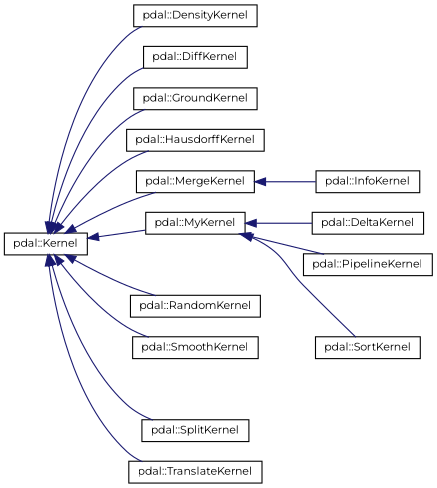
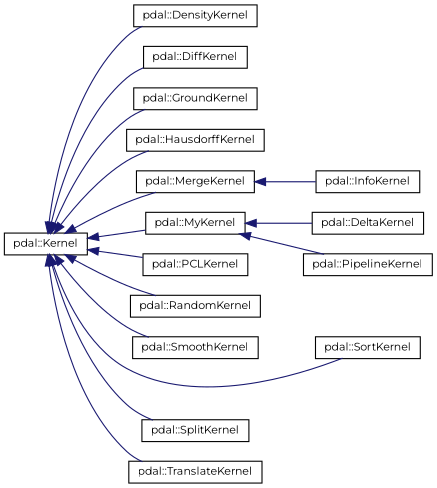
node "pdal::PCLKernel": added
edge "pdal::SortKernel" -> "pdal::MyKernel": now "pdal::SortKernel" -> "pdal::Kernel"
